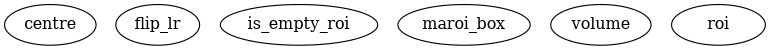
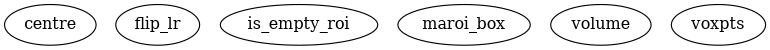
node "roi": label "roi" -> "voxpts"
